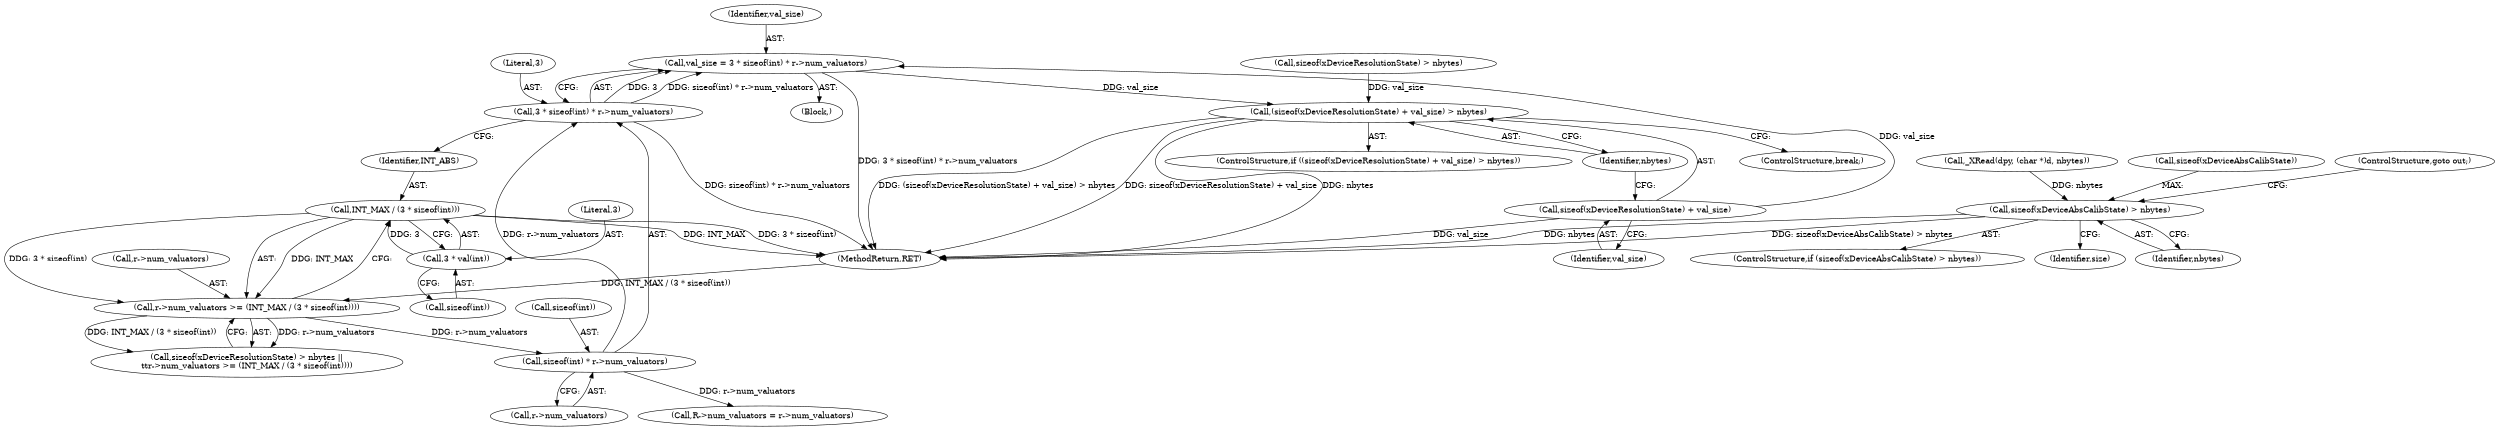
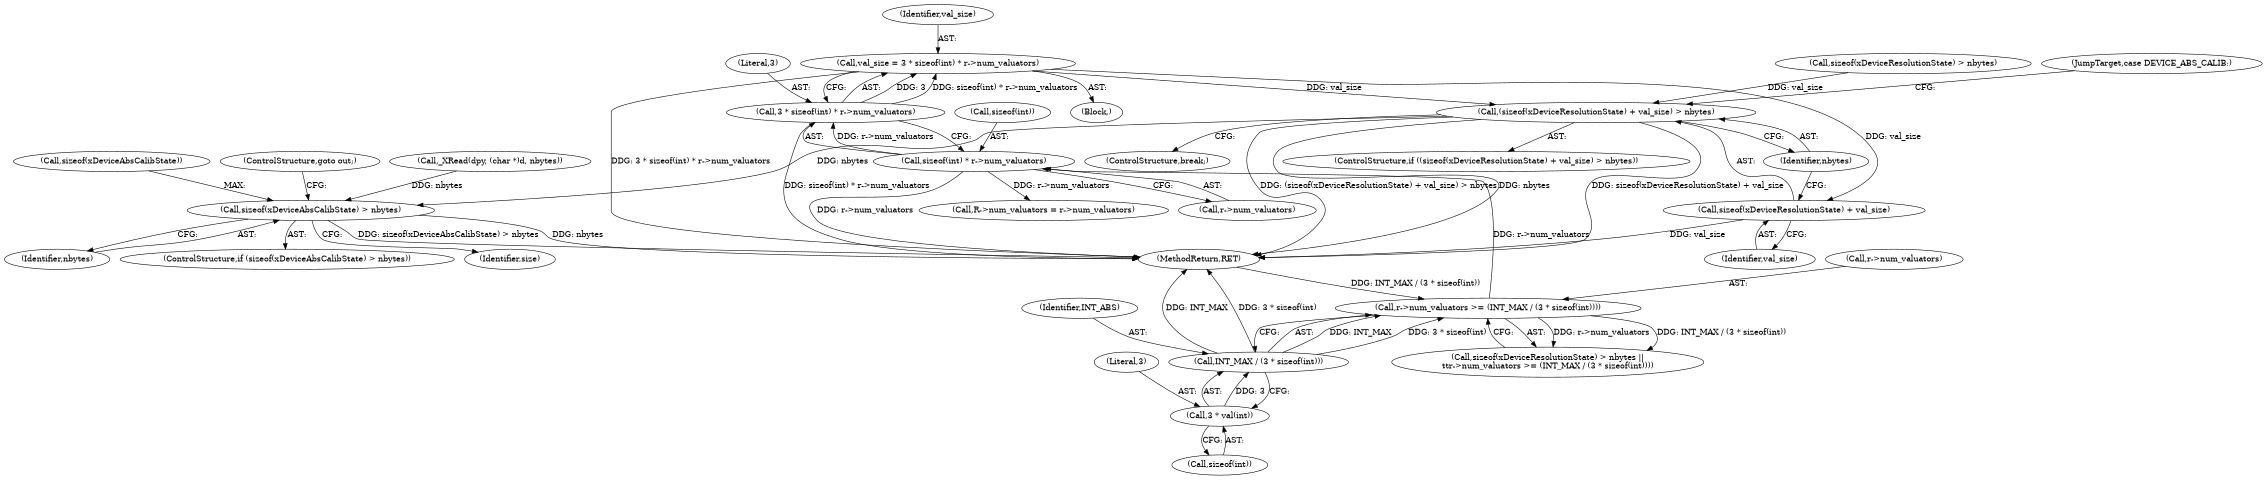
node "(JumpTarget,case DEVICE_ABS_CALIB:)": added
edge "(Call,sizeof(xDeviceResolutionState) + val_size)" -> "(Call,val_size = 3 * sizeof(int) * r->num_valuators)": reversed
edge "(Call,3 * sizeof(int) * r->num_valuators)" -> "(Identifier,INT_ABS)": now "(Call,3 * sizeof(int) * r->num_valuators)" -> "(Call,sizeof(int) * r->num_valuators)"
edge "(Call,(sizeof(xDeviceResolutionState) + val_size) > nbytes)" -> "(Call,sizeof(xDeviceAbsCalibState) > nbytes)": added, label "DDG: nbytes"
edge "(Call,sizeof(int) * r->num_valuators)" -> "(MethodReturn,RET)": added, label "DDG: r->num_valuators"
